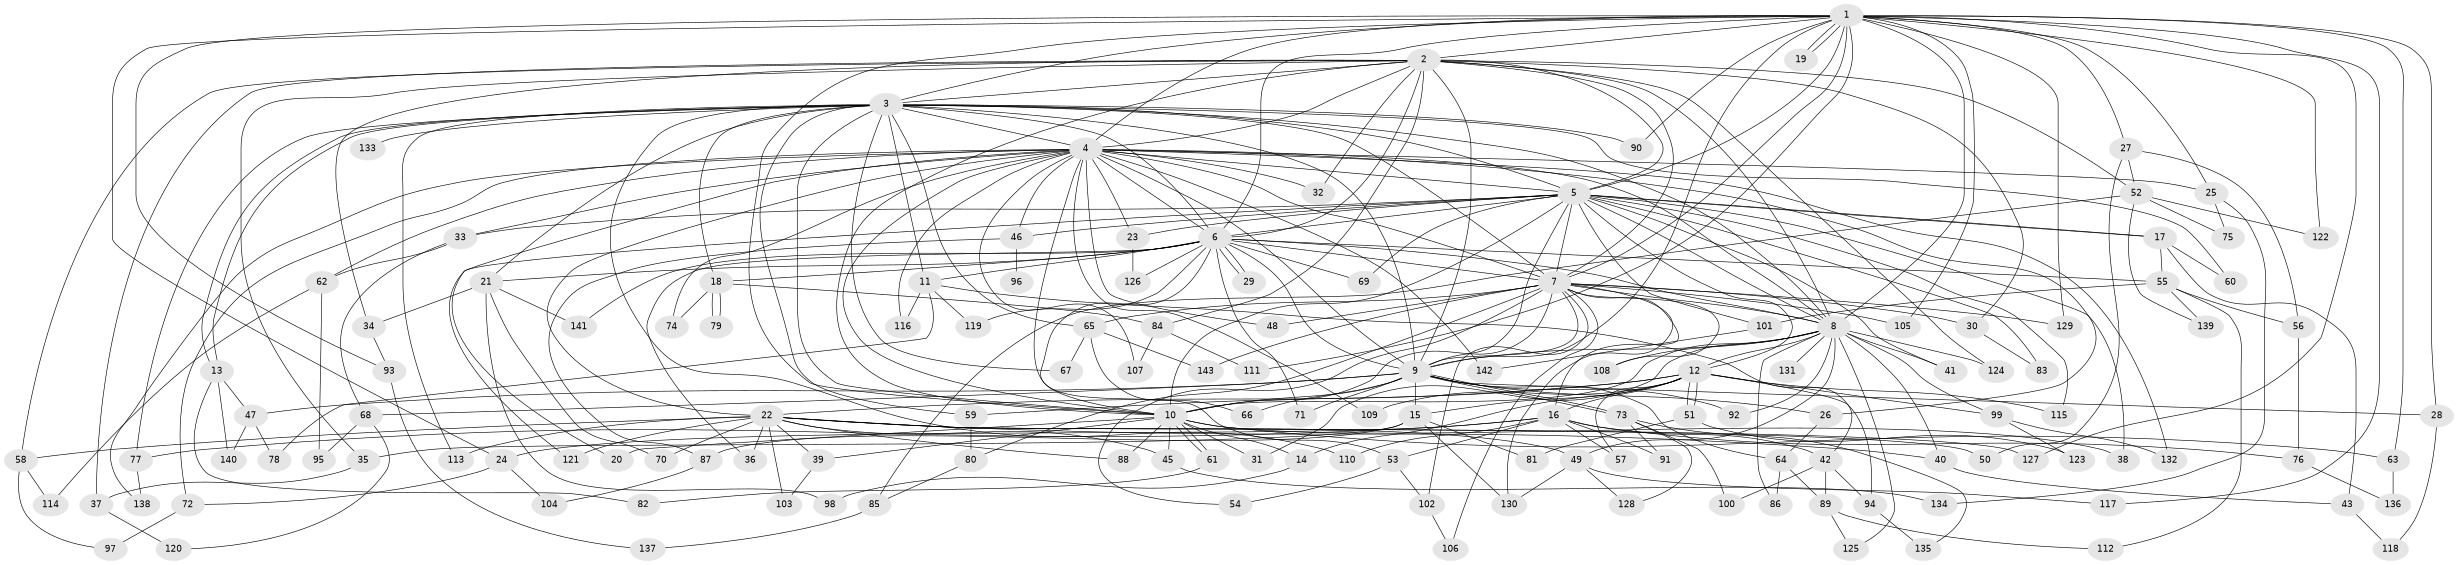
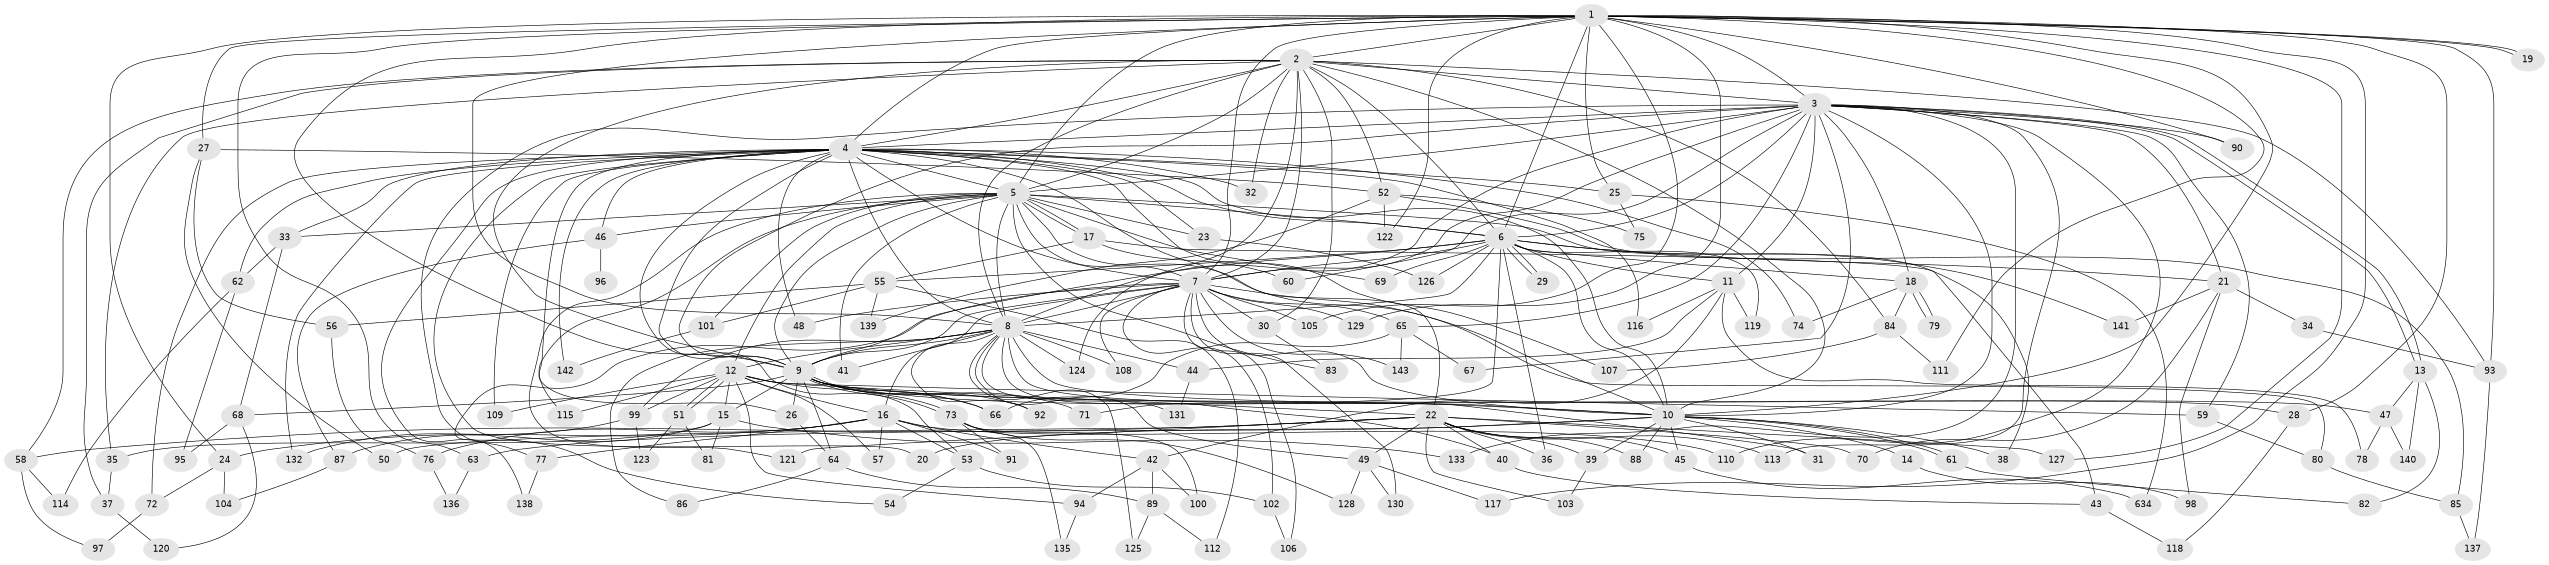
edge "2" -- "34": now "2" -- "93"
node "44": added
edge "12" -- "14": now "12" -- "66"
edge "15" -- "130": now "15" -- "133"
node "134": label "134" -> "634"
